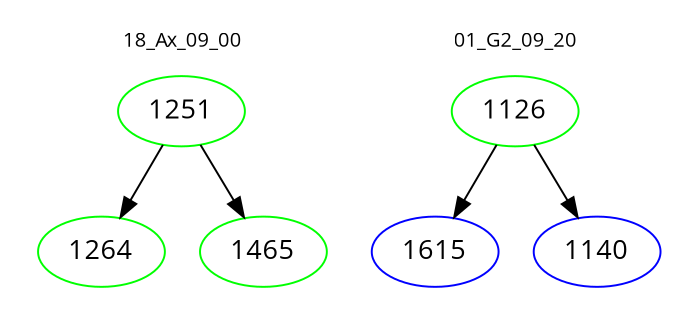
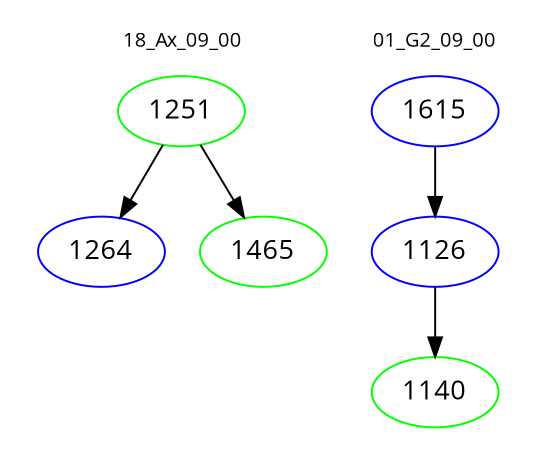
cluster "01_G2_09_20": label "01_G2_09_20" -> "01_G2_09_00"
node "1126": color green -> blue
edge "1126" -> "1615": reversed
node "1264": color green -> blue
node "1140": color blue -> green
